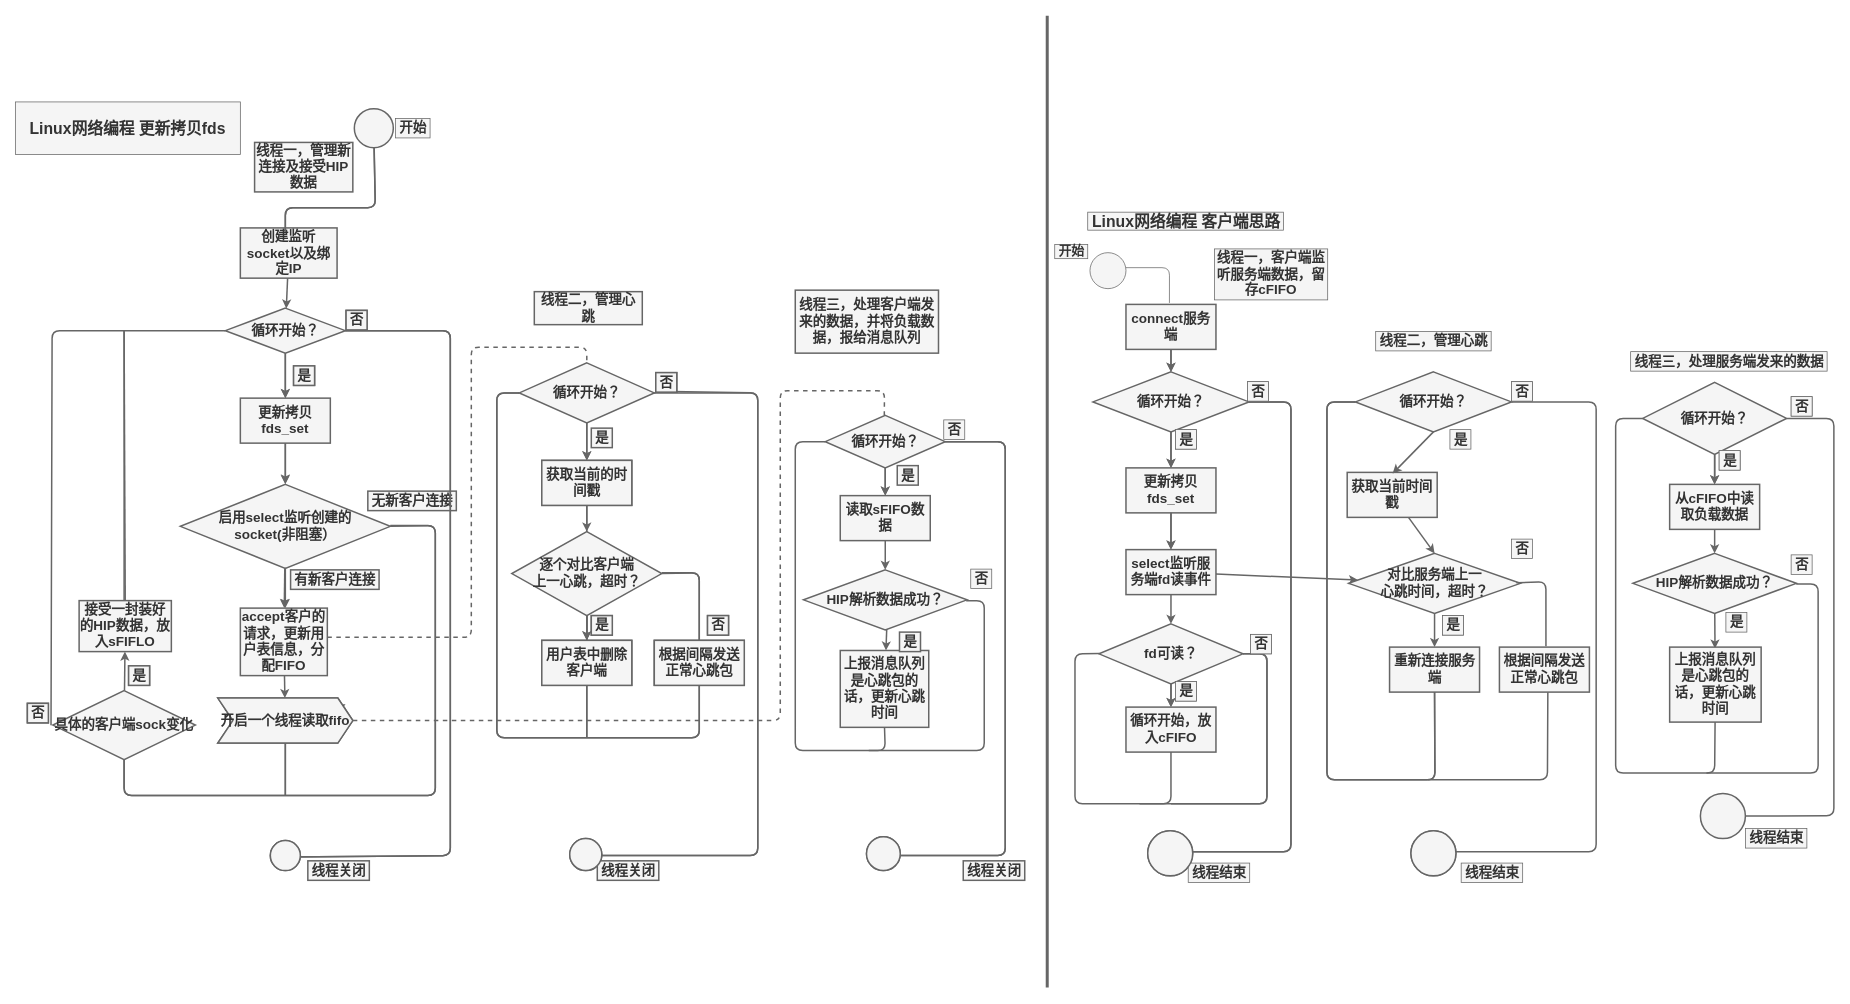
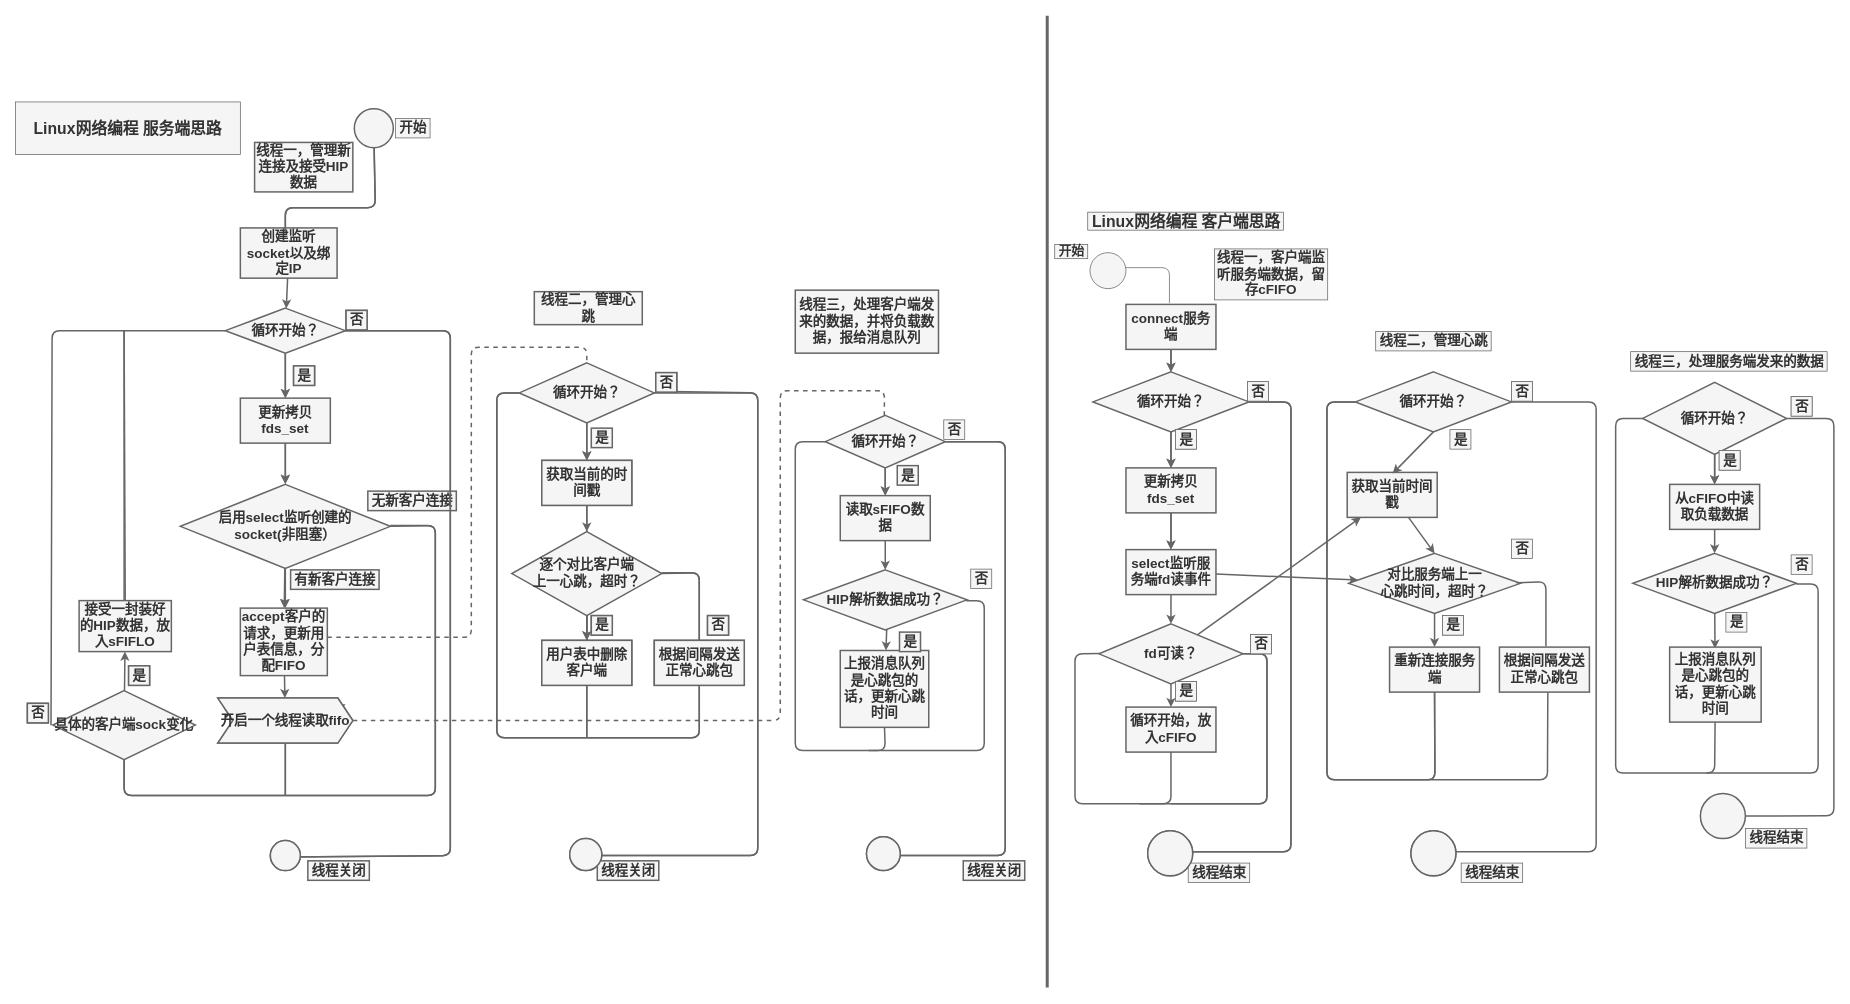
node "Linux网络编程 更新拷贝fds": label "Linux网络编程 更新拷贝fds" -> "Linux网络编程 服务端思路"
edge "fd可读？" -> "循环开始，放入cFIFO": now "fd可读？" -> "获取当前时间戳"
